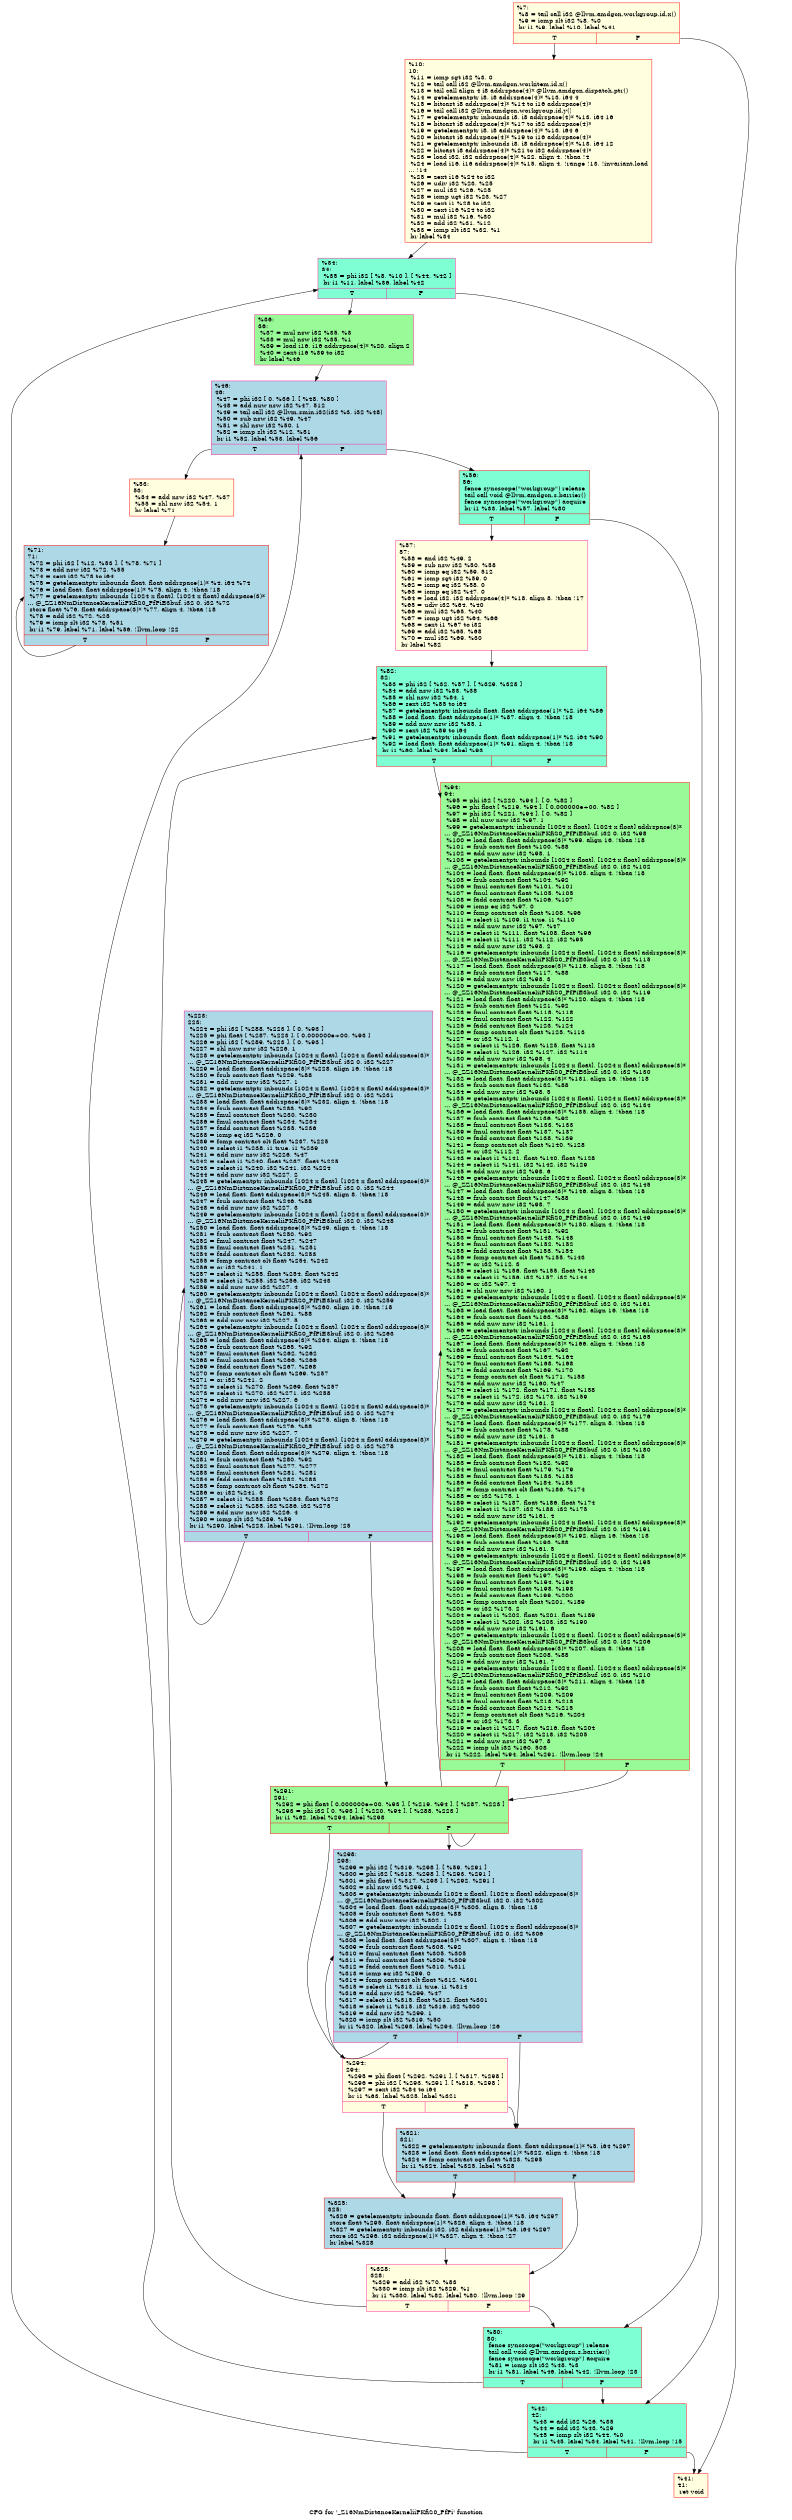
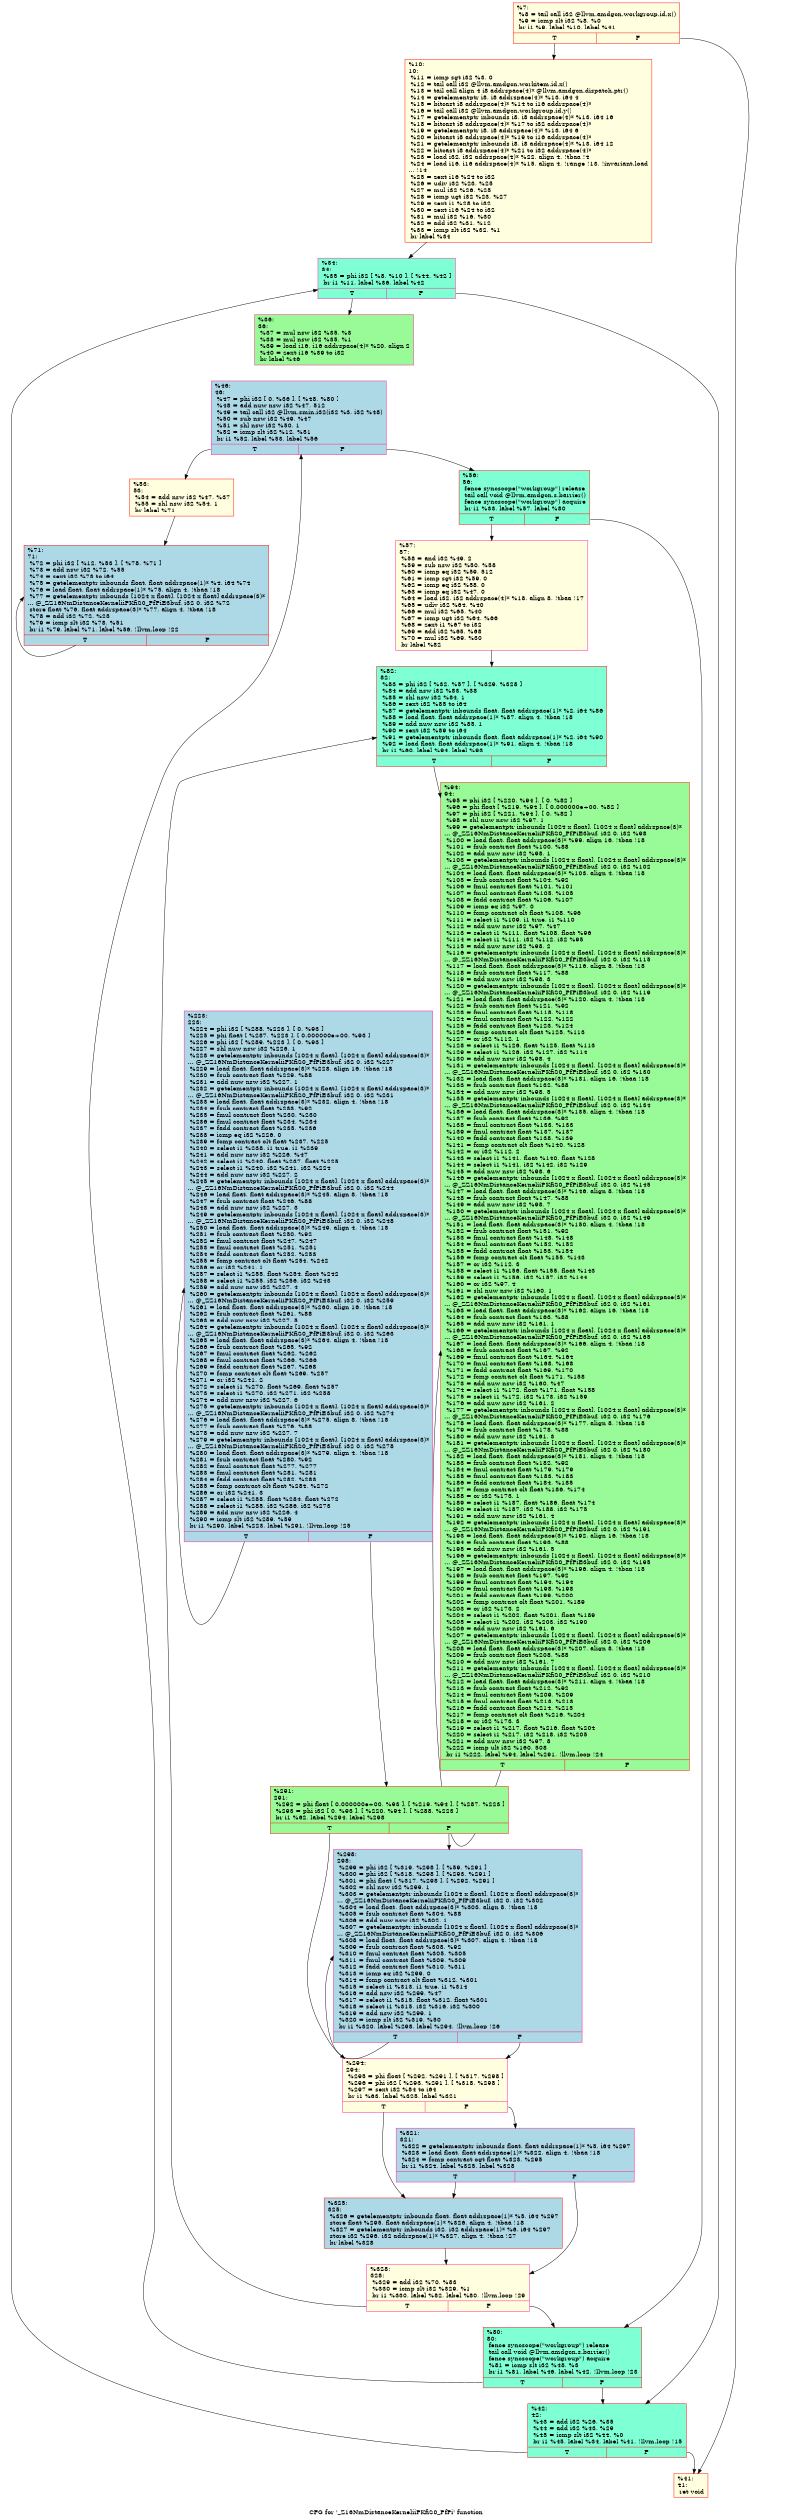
edge "%36:" -> "%46:": removed
edge "%94:" -> "%291:": removed
edge "%298:" -> "%321:": now "%298:" -> "%294:"
node "%321:": color red -> deeppink
